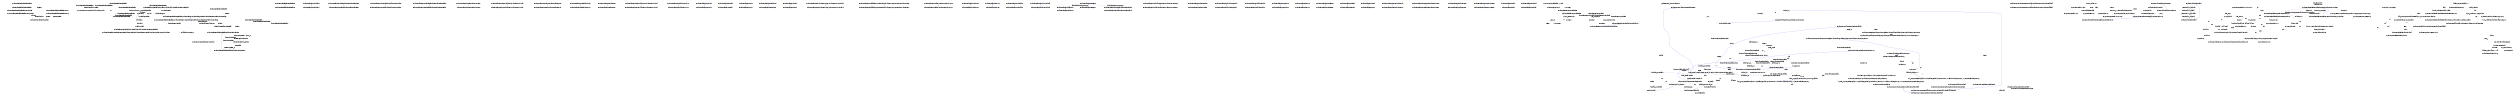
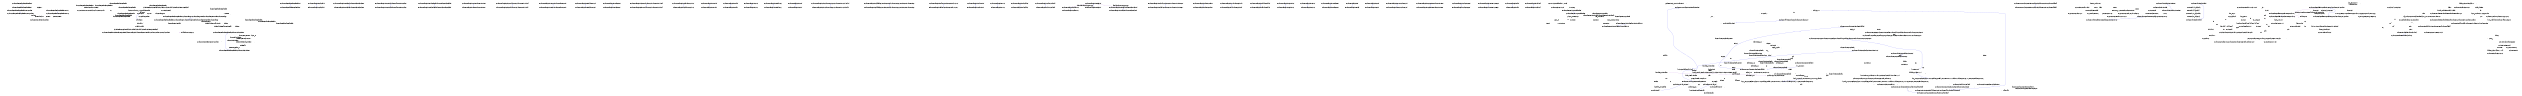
node "Entry QuantConnect.Interfaces.IAlgorithm.OnEndOfDay()": label "Entry QuantConnect.Interfaces.IAlgorithm.OnEndOfDay()" -> "Entry QuantConnect.Interfaces.IAlgorithm.Feb()"
